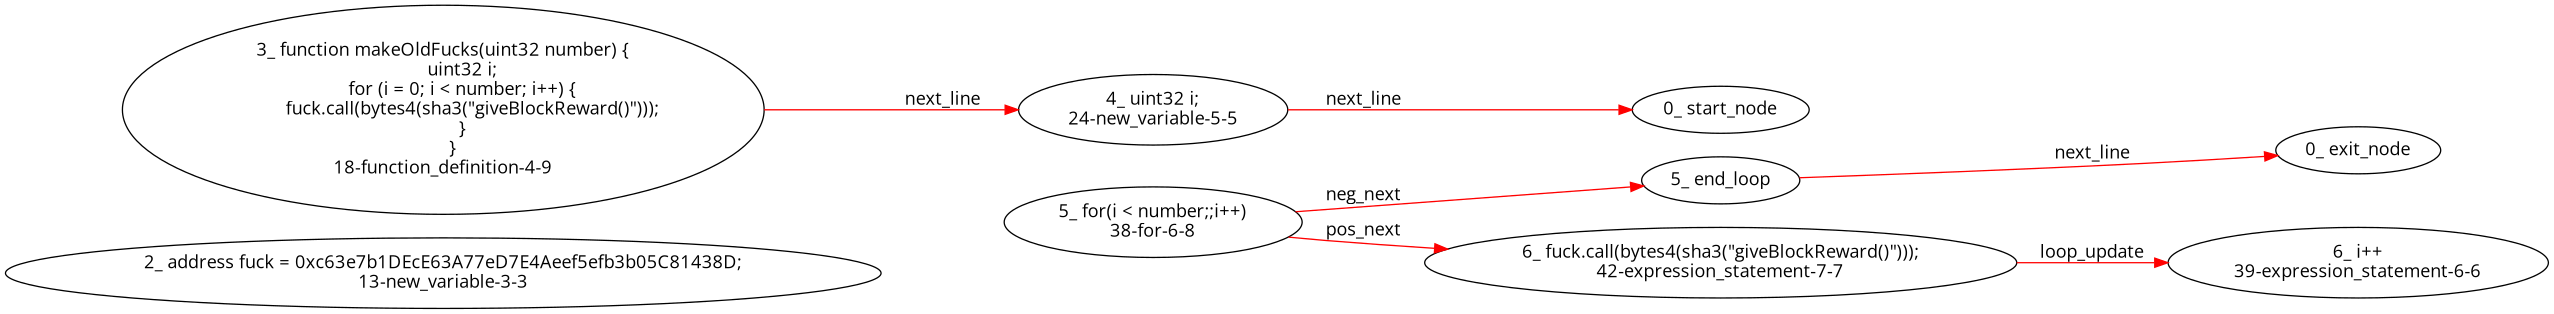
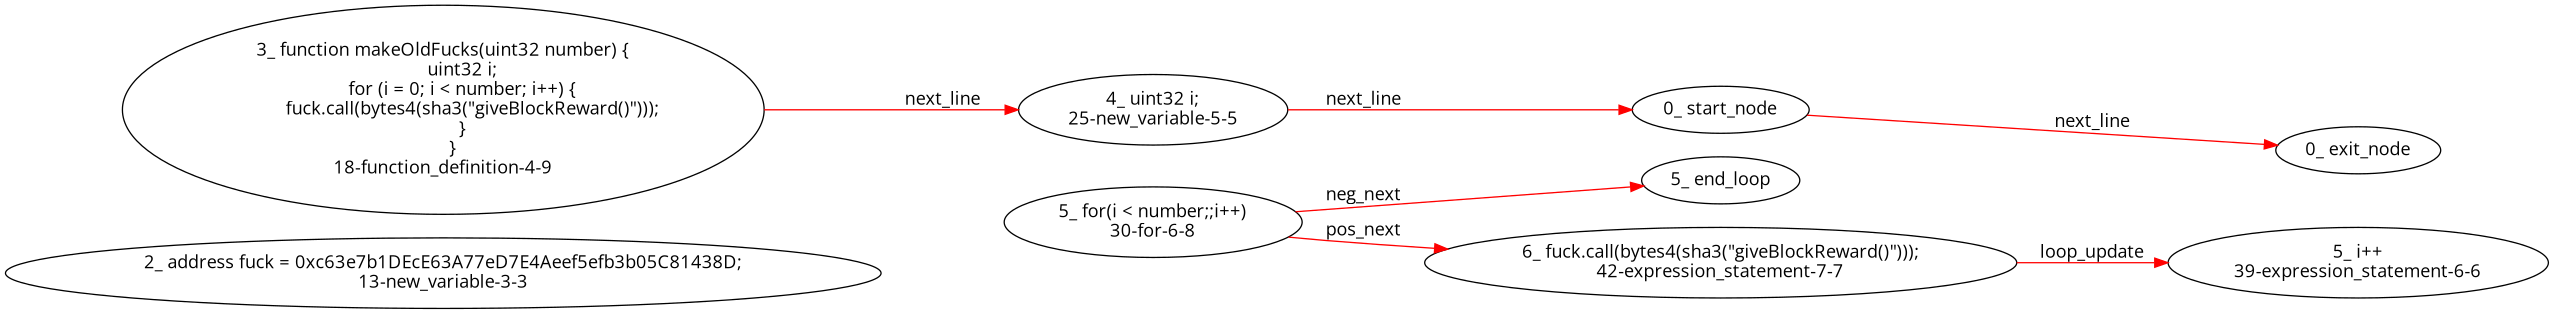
node "4_ uint32 i; 24-new_variable-5-5": label "4_ uint32 i; 24-new_variable-5-5" -> "4_ uint32 i; 25-new_variable-5-5"
edge "5_ end_loop" -> "0_ exit_node": now "0_ start_node" -> "0_ exit_node"
node "5_ for(i < number;;i++) 38-for-6-8": label "5_ for(i < number;;i++) 38-for-6-8" -> "5_ for(i < number;;i++) 30-for-6-8"
node "6_ i++ 39-expression_statement-6-6": label "6_ i++ 39-expression_statement-6-6" -> "5_ i++ 39-expression_statement-6-6"
